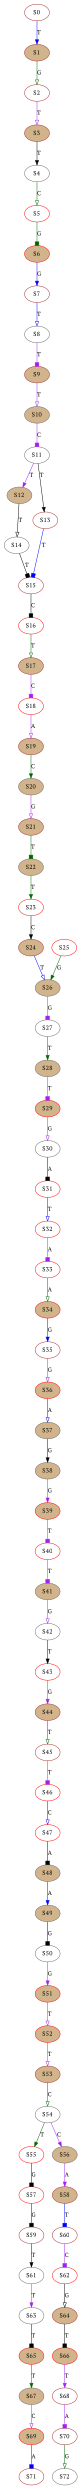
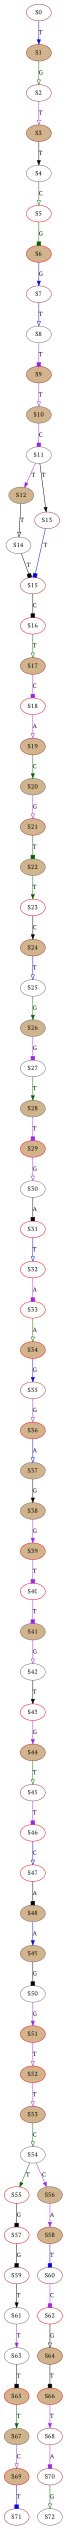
node "S25": color red -> gray40
edge "S24" -> "S26": now "S24" -> "S25"
edge "S69" -> "S71": label "A" -> "T"
